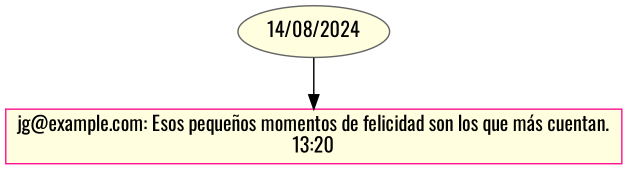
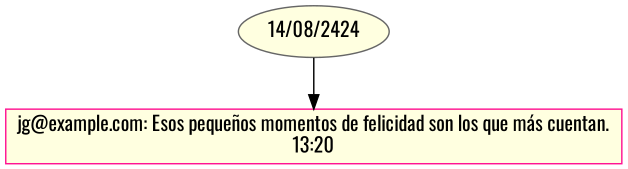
node "14/08/2024": label "14/08/2024" -> "14/08/2424"
